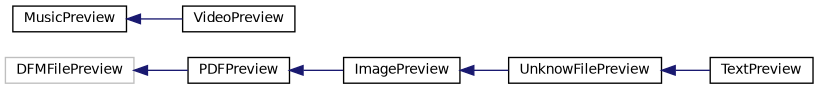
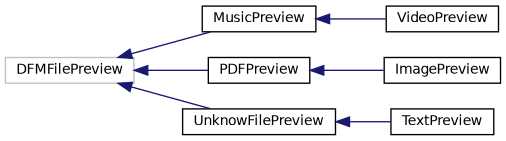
edge "MusicPreview" -> "DFMFilePreview": added
edge "UnknowFilePreview" -> "ImagePreview": now "UnknowFilePreview" -> "DFMFilePreview"
